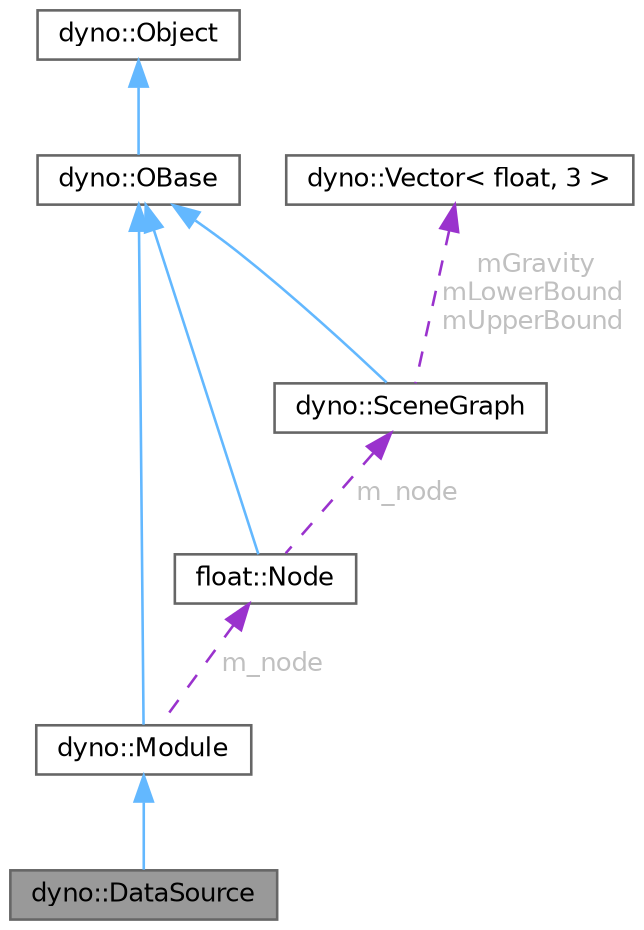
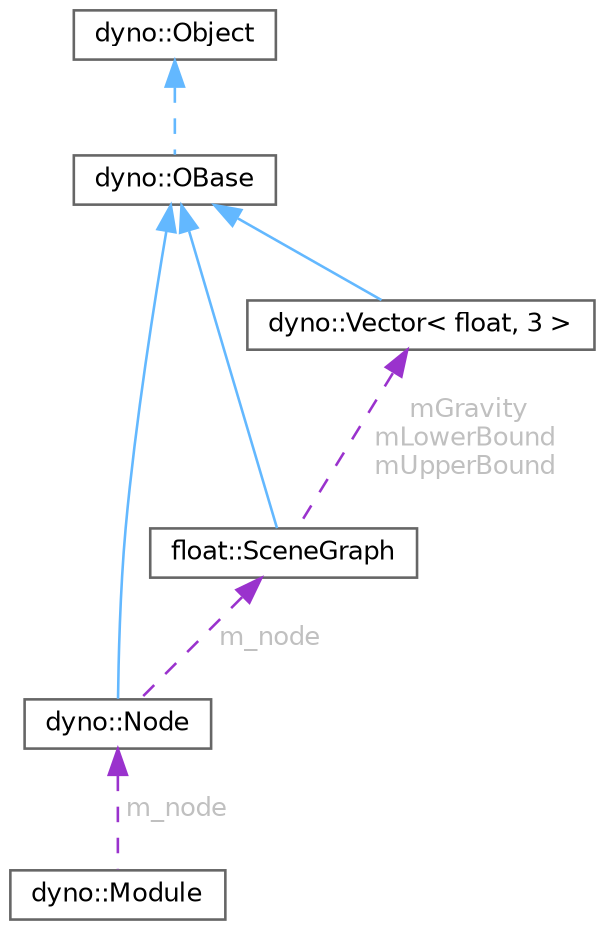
edge "dyno::OBase" -> "dyno::Object": style solid -> dashed
node "dyno::SceneGraph": label "dyno::SceneGraph" -> "float::SceneGraph"
edge "dyno::Module" -> "dyno::OBase": now "dyno::Vector< float, 3 >" -> "dyno::OBase"
node "float::Node": label "float::Node" -> "dyno::Node"
node "dyno::DataSource": removed
